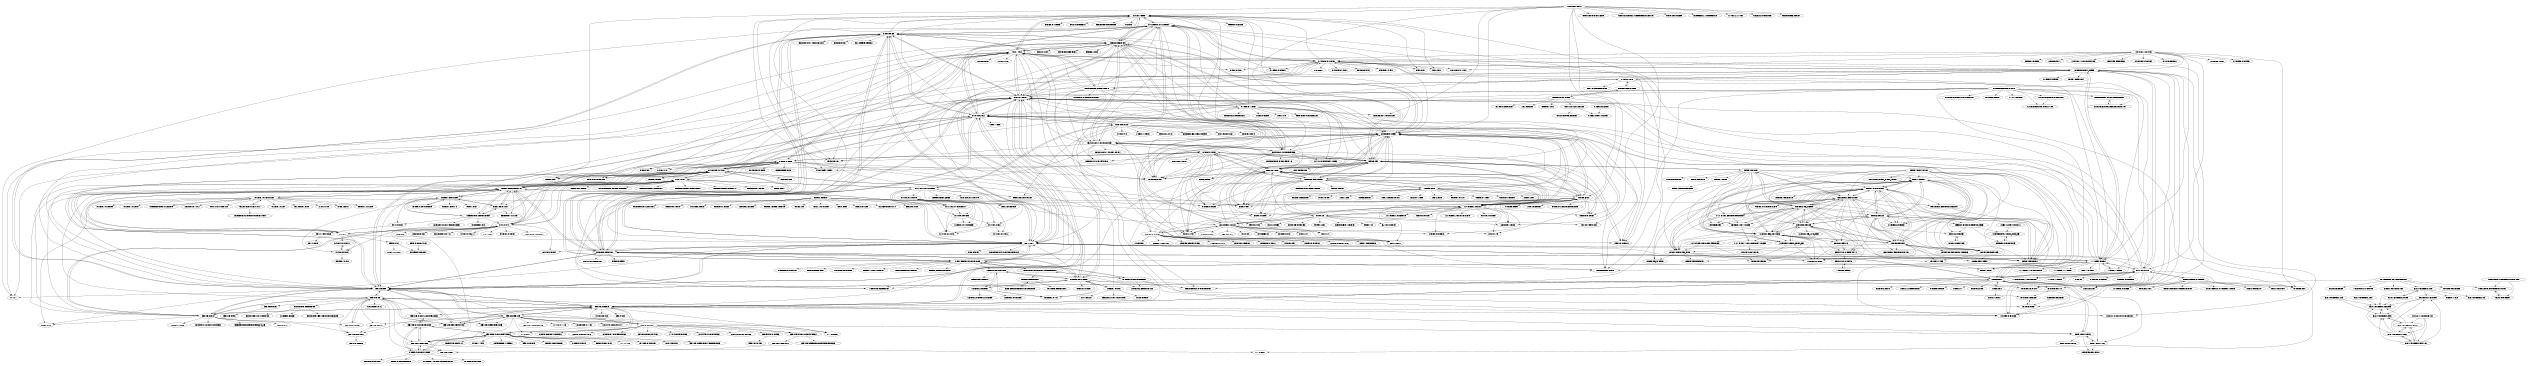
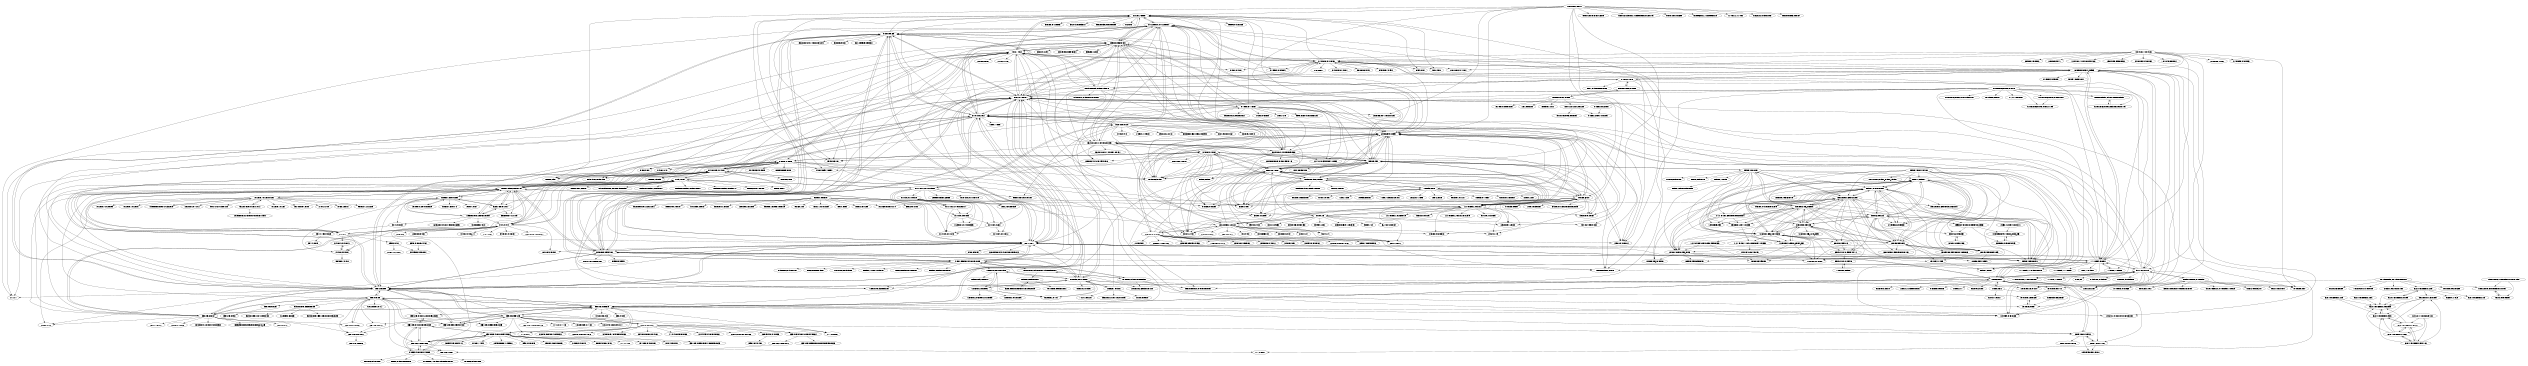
node "prompt-toolkit/pyvim": removed
node "hendrix/hendrix": added
